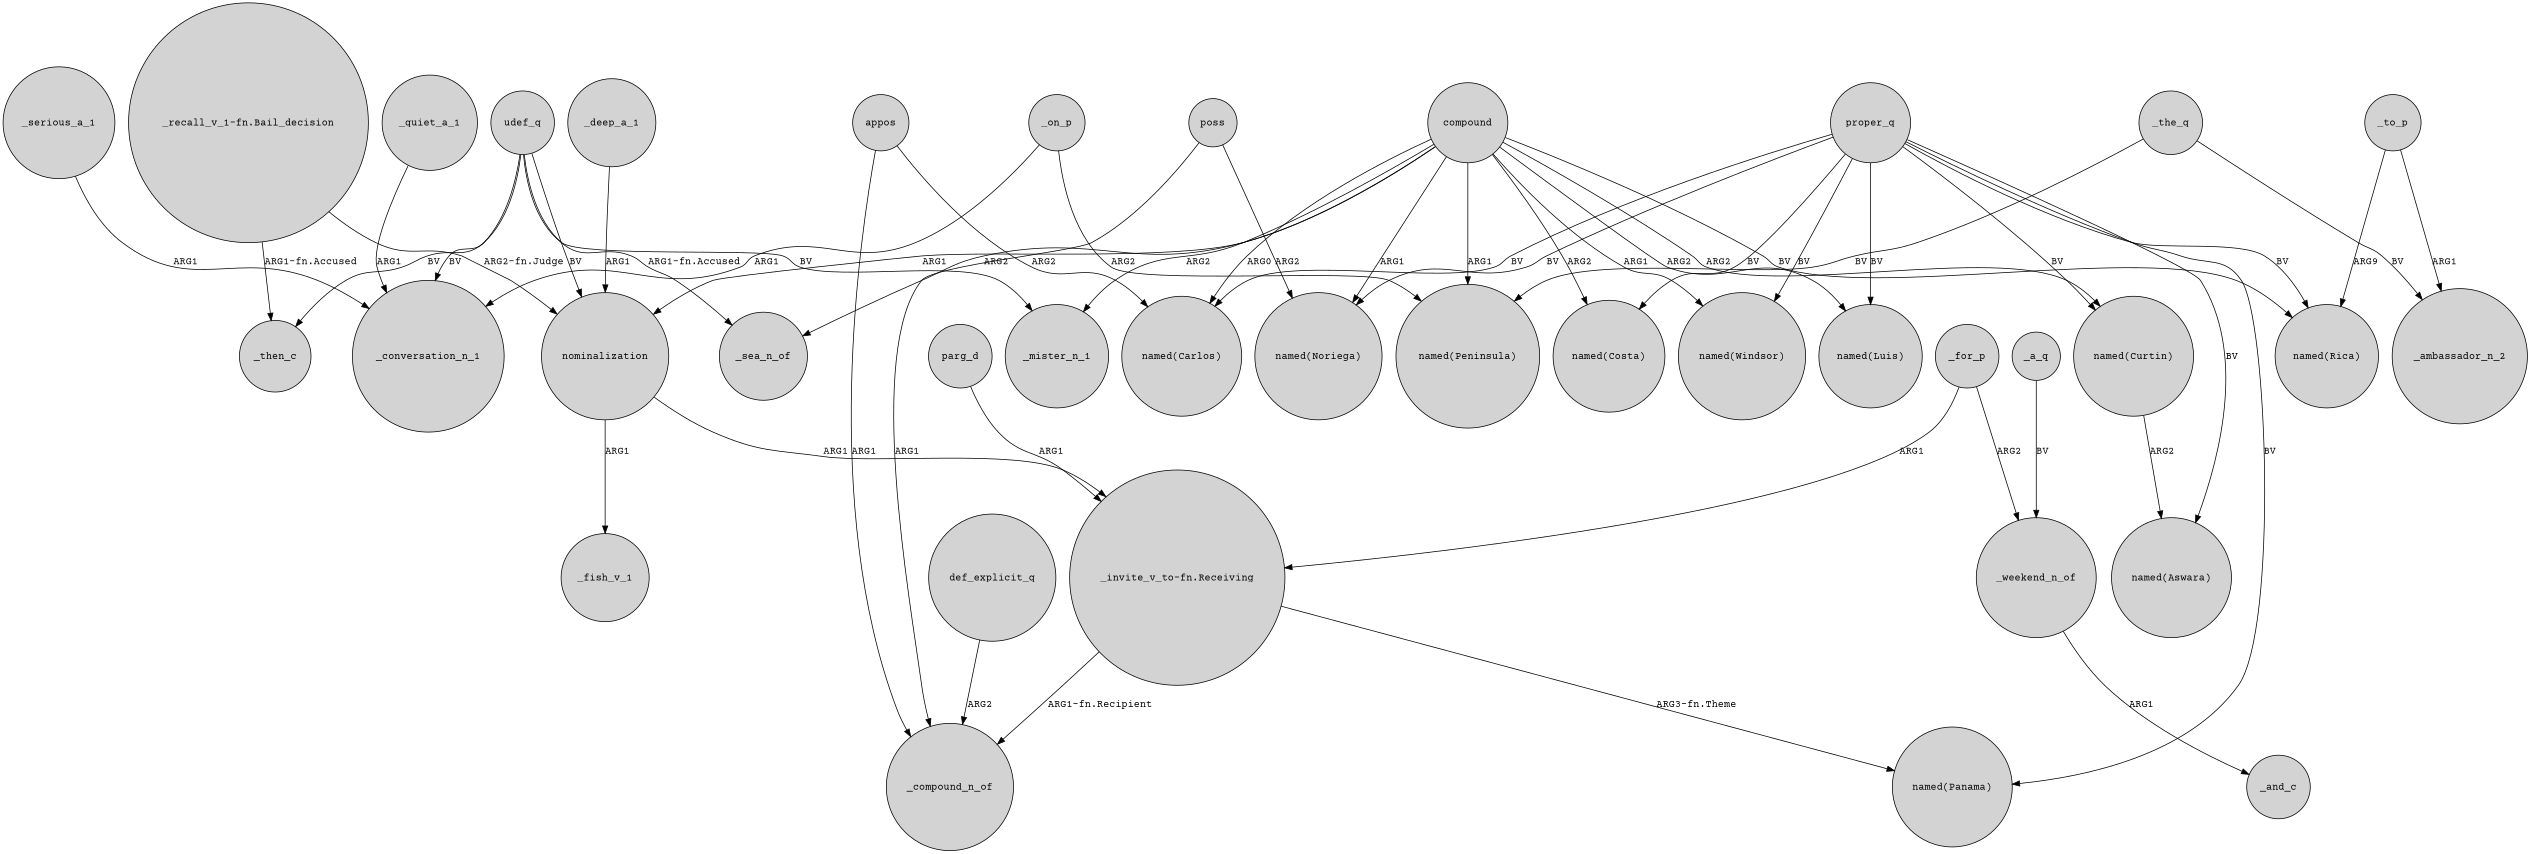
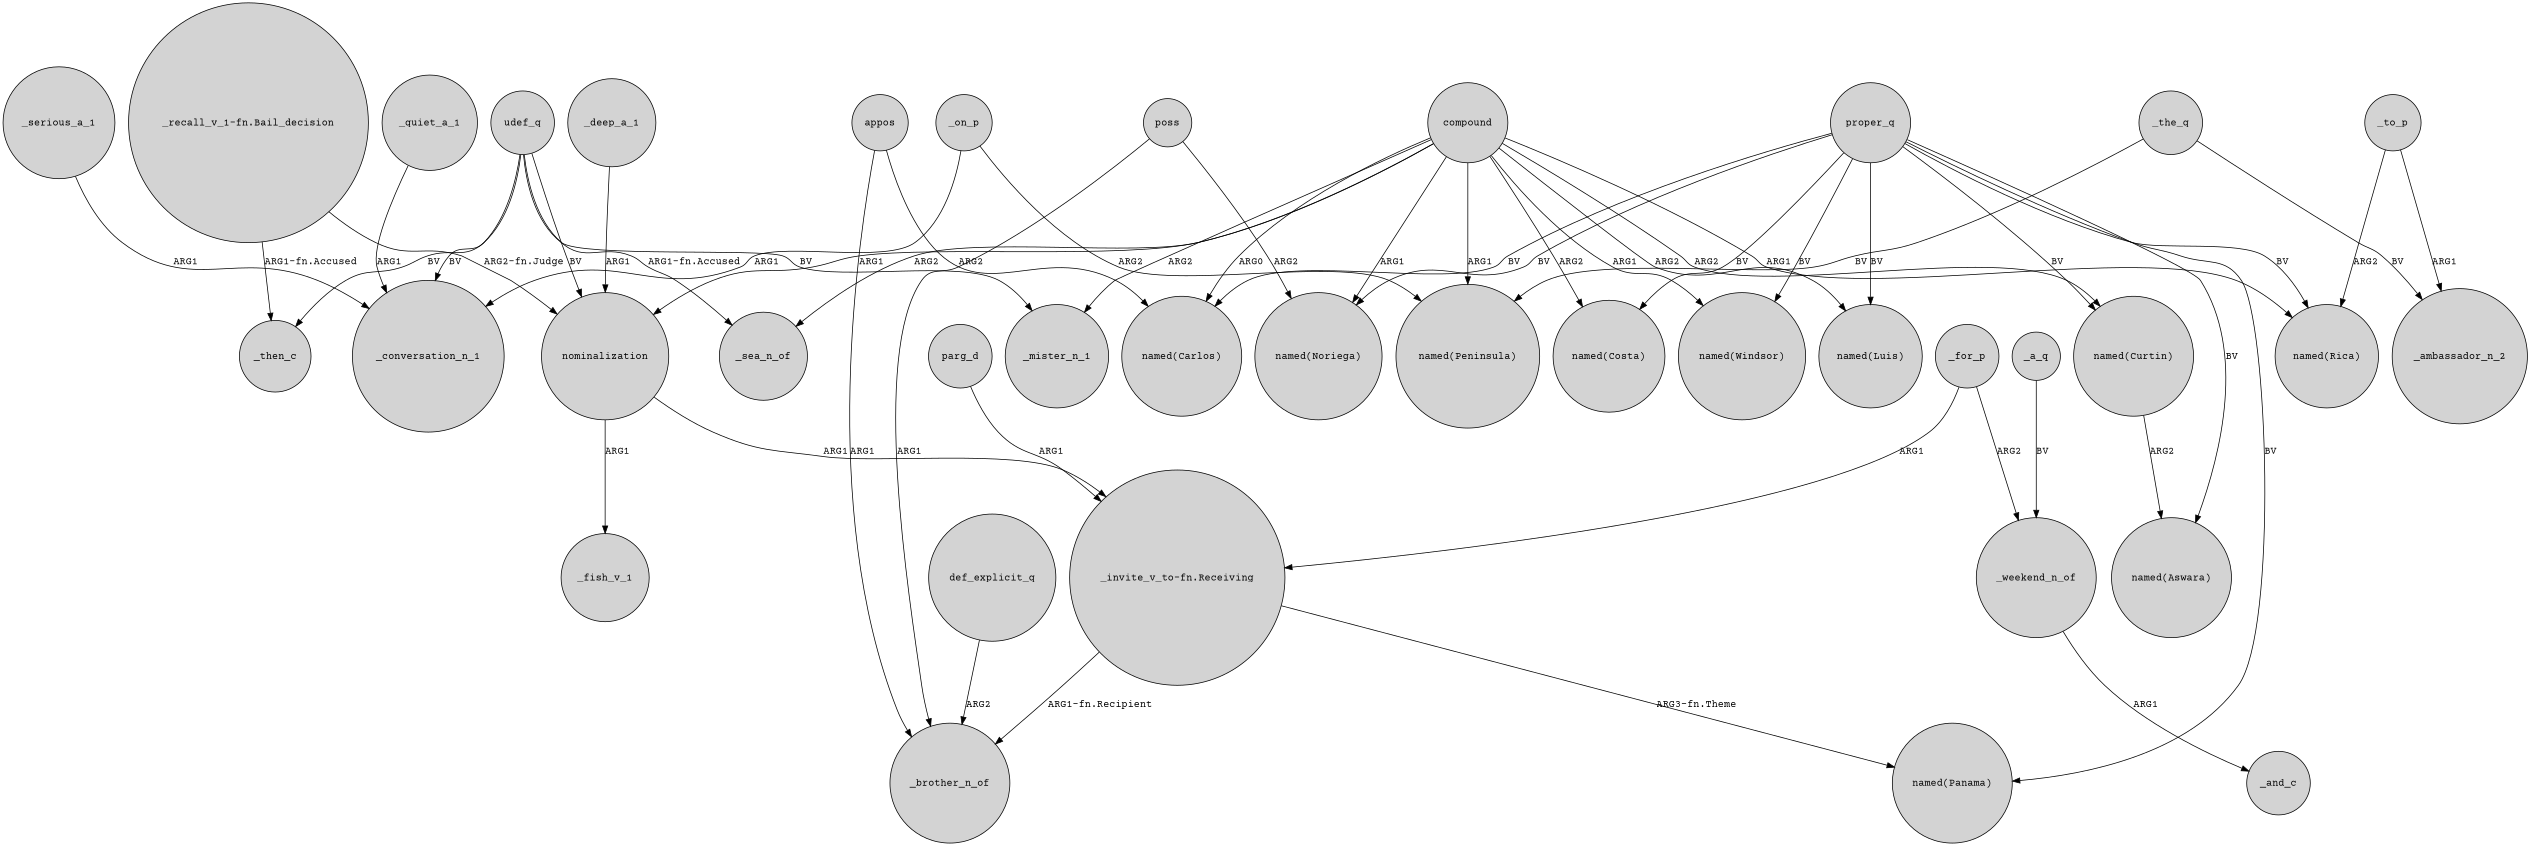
edge "compound" -> "named(Rica)": label "BV" -> "ARG1"
edge "_to_p" -> "named(Rica)": label "ARG9" -> "ARG2"
node "_compound_n_of": label "_compound_n_of" -> "_brother_n_of"
